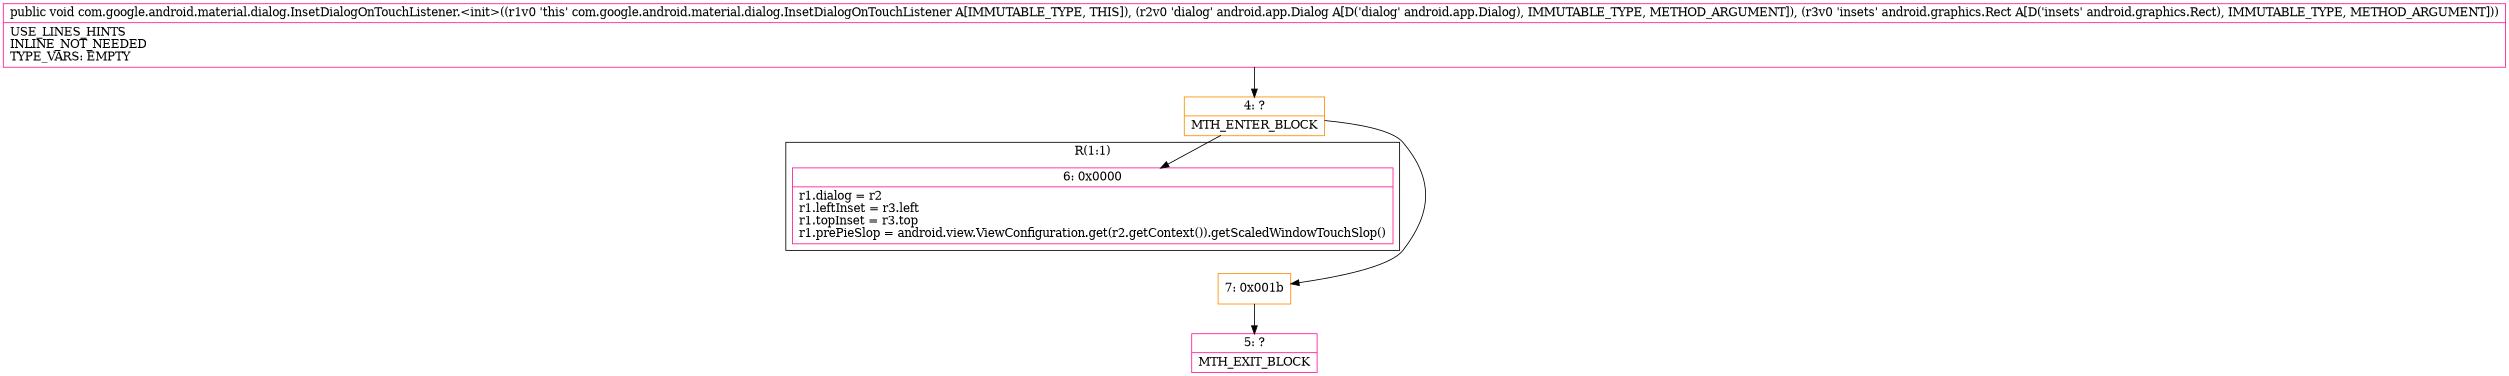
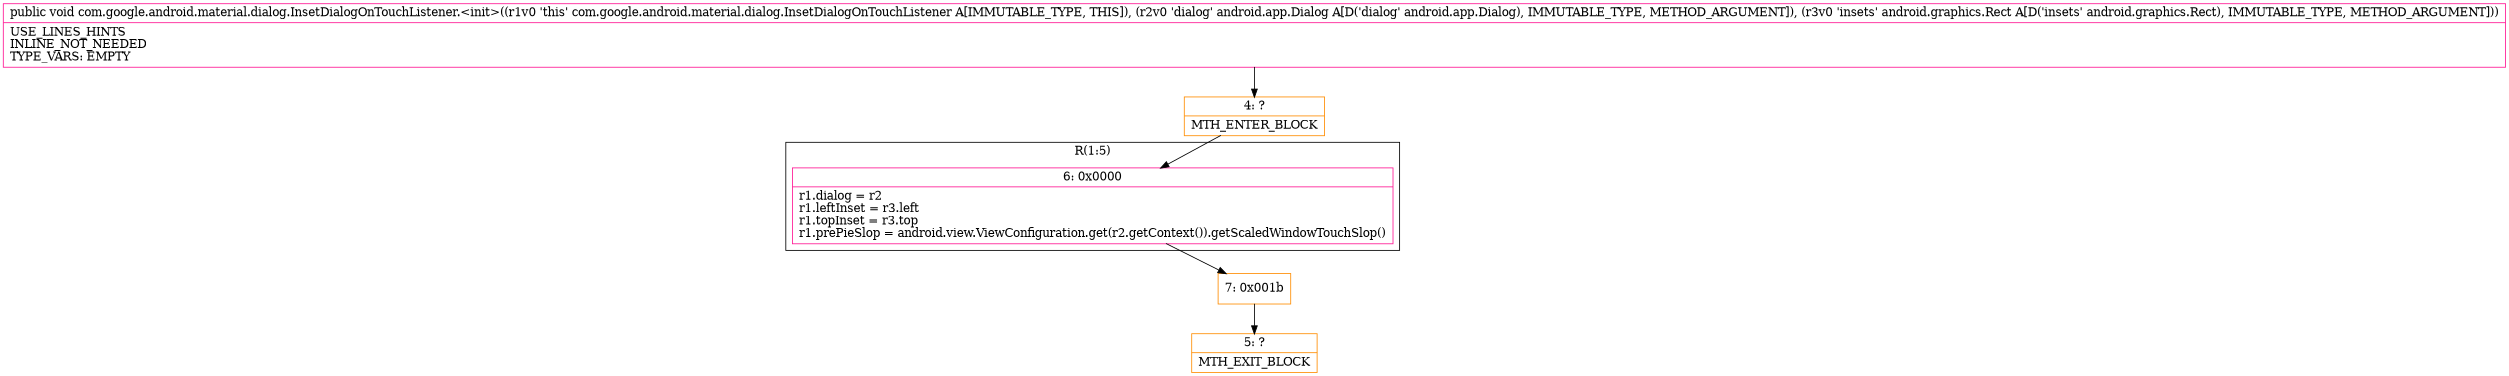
cluster "R(1:1)": label "R(1:1)" -> "R(1:5)"
edge "4: ?" -> "7: 0x001b": now "6: 0x0000" -> "7: 0x001b"
node "5: ?": color deeppink -> darkorange
